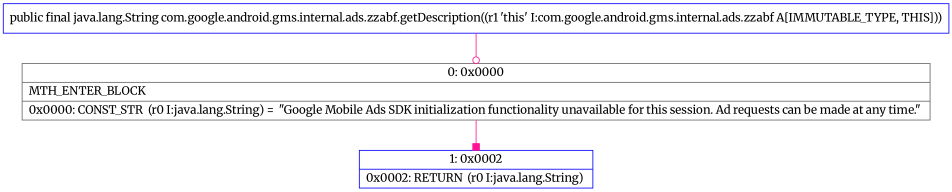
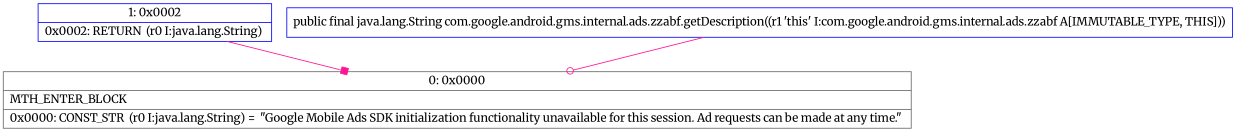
edge "0: 0x0000" -> "1: 0x0002": reversed
